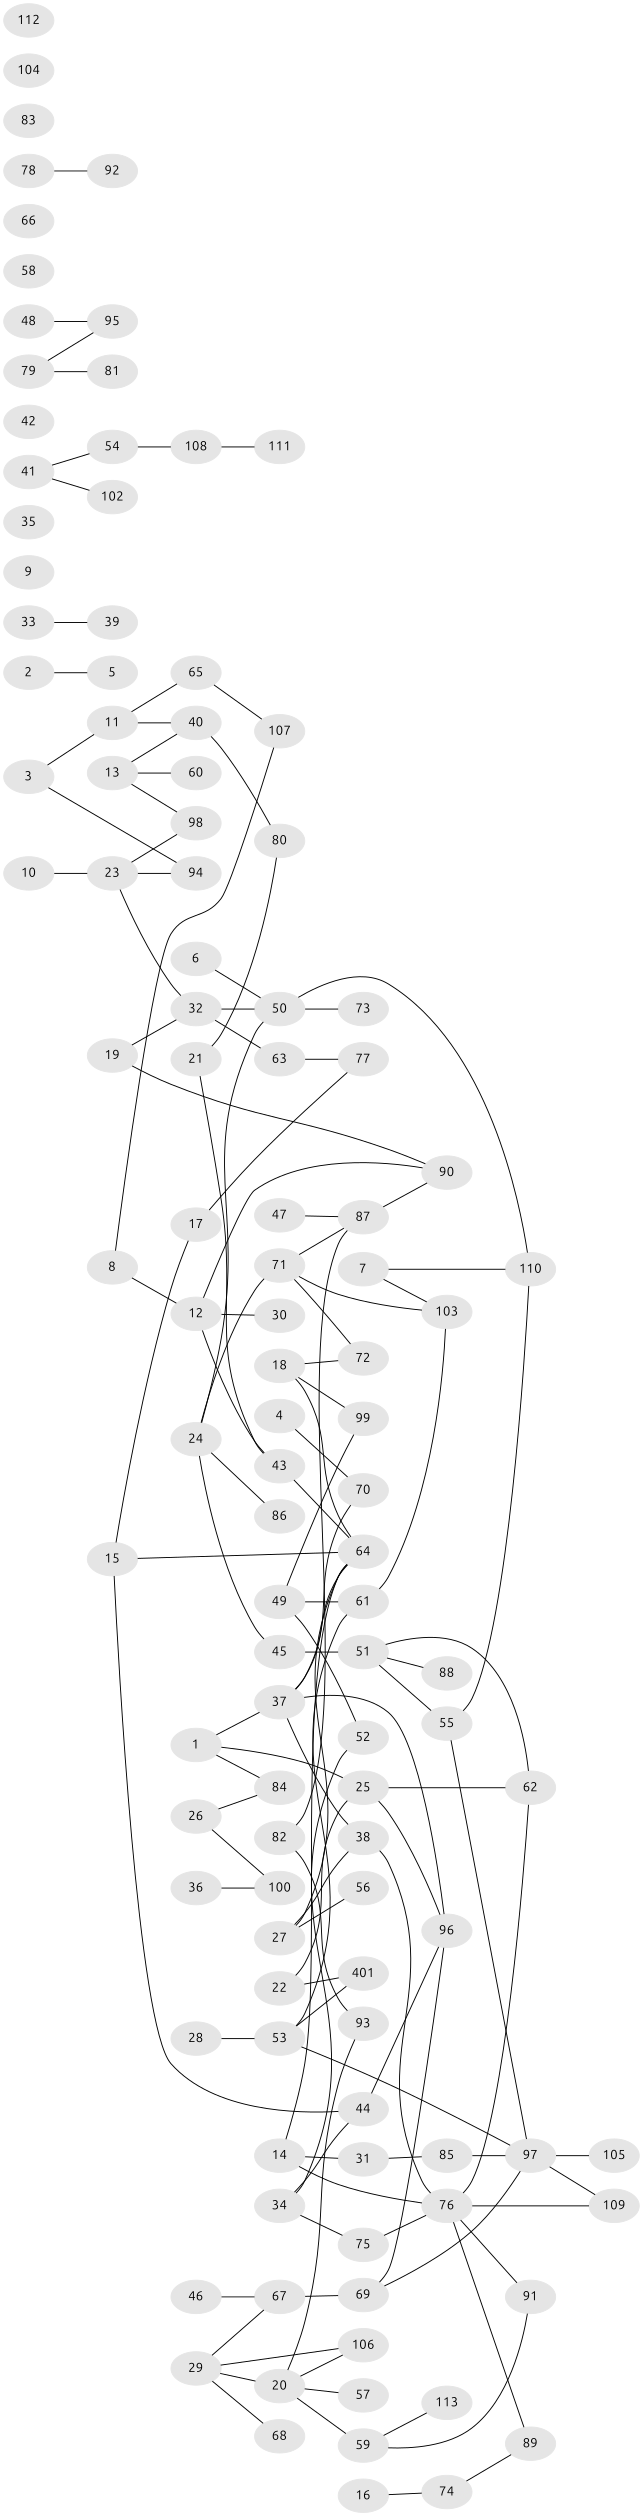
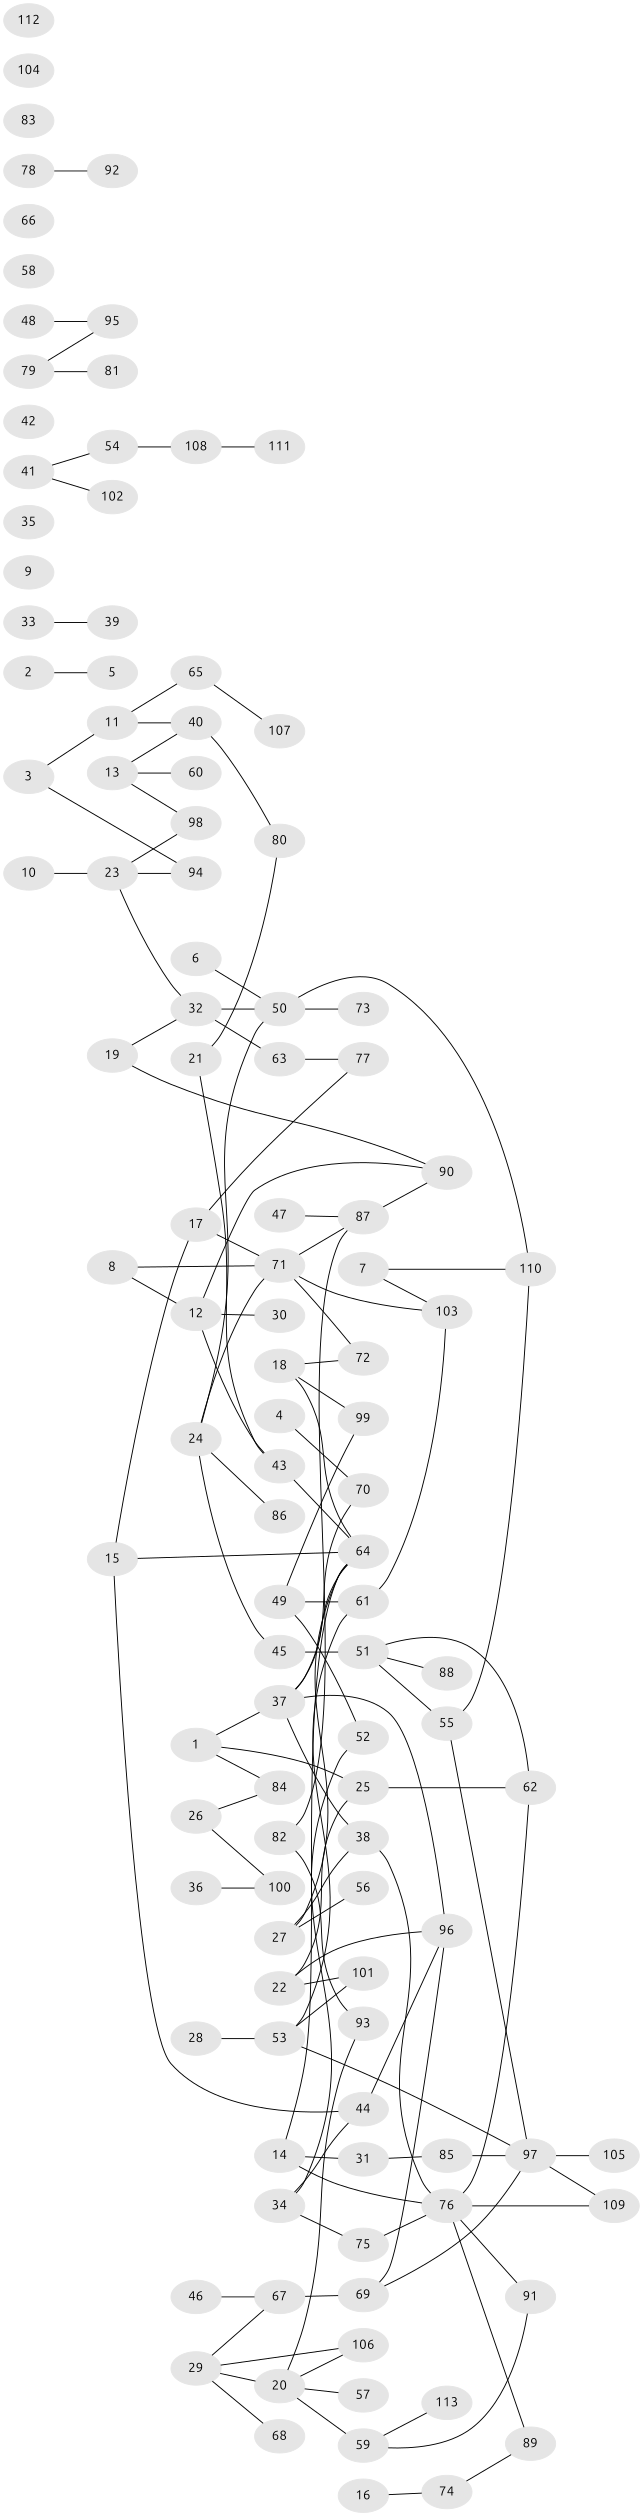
edge "107" -- "8": now "71" -- "8"
edge "17" -- "71": added
edge "25" -- "96": now "22" -- "96"
node "401": label "401" -> "101"
